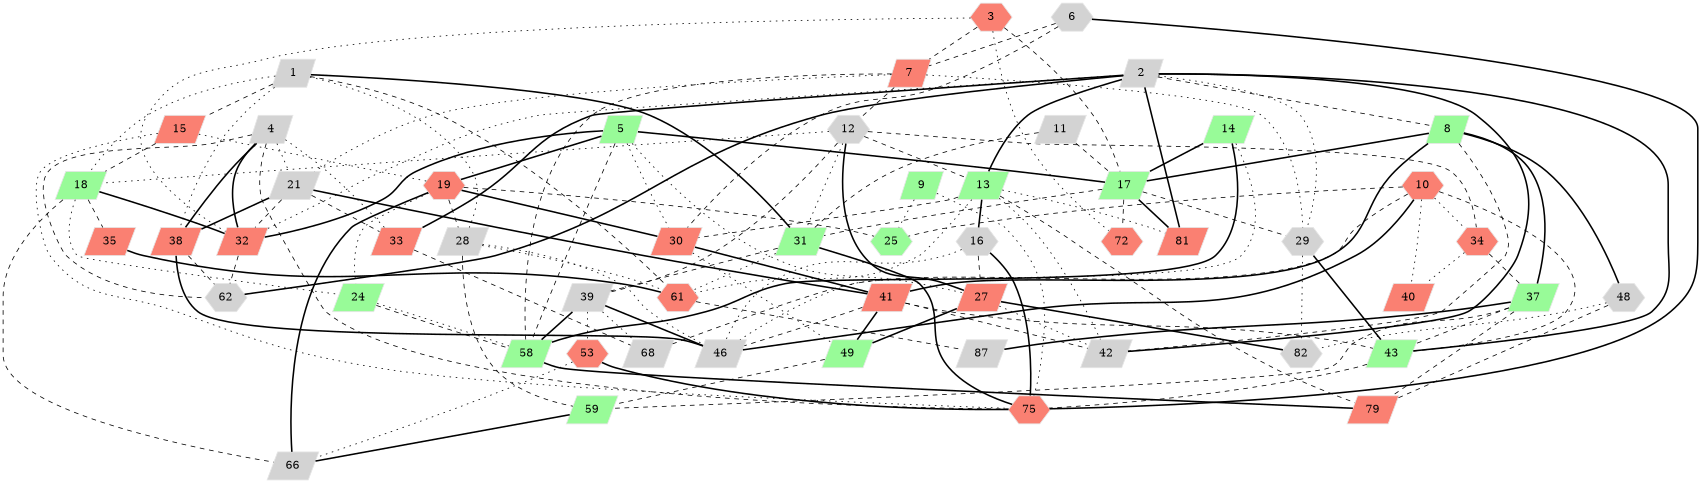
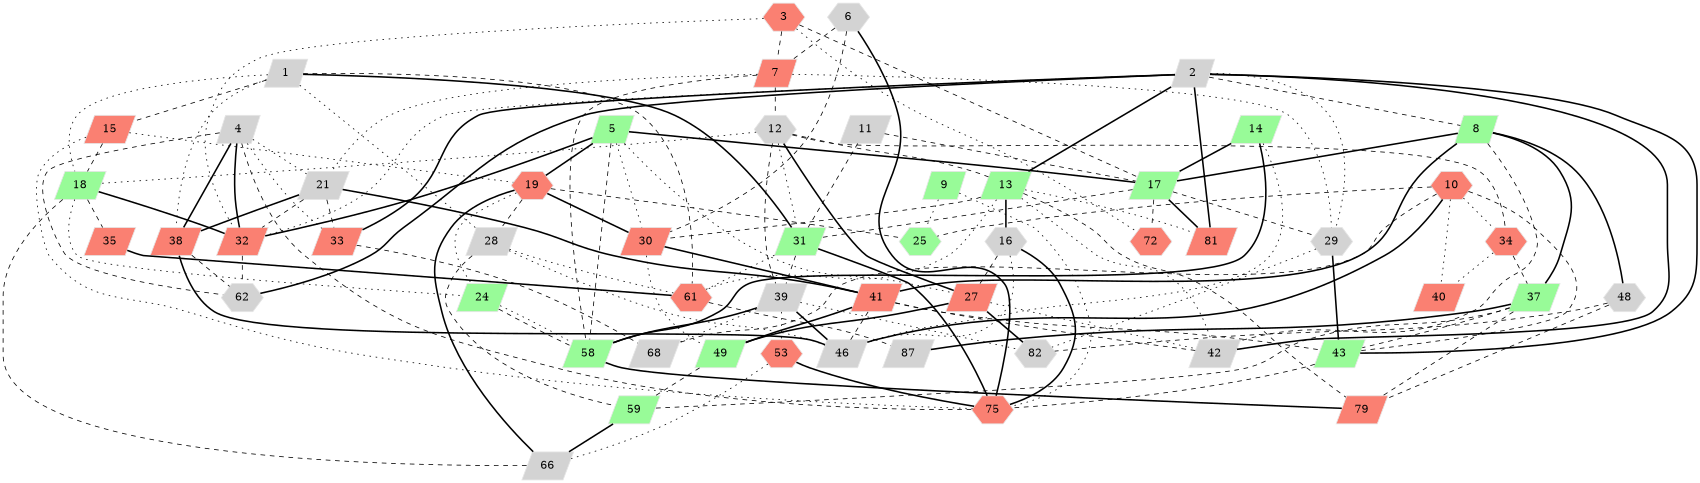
edge "48" -- "82": style dotted -> dashed
edge "39" -- "82": added
